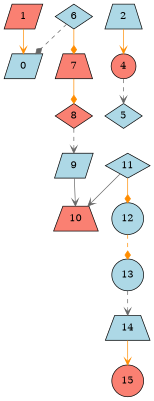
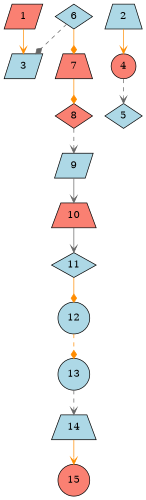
node "0": label "0" -> "3"
edge "11" -> "10": reversed
